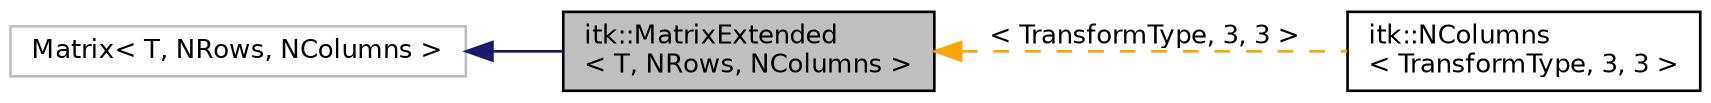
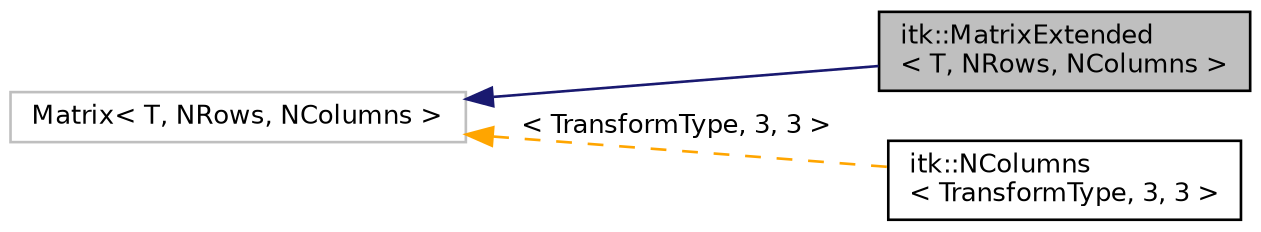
edge "itk::NColumns < TransformType, 3, 3 >" -> "itk::MatrixExtended < T, NRows, NColumns >": now "itk::NColumns < TransformType, 3, 3 >" -> "Matrix< T, NRows, NColumns >"
